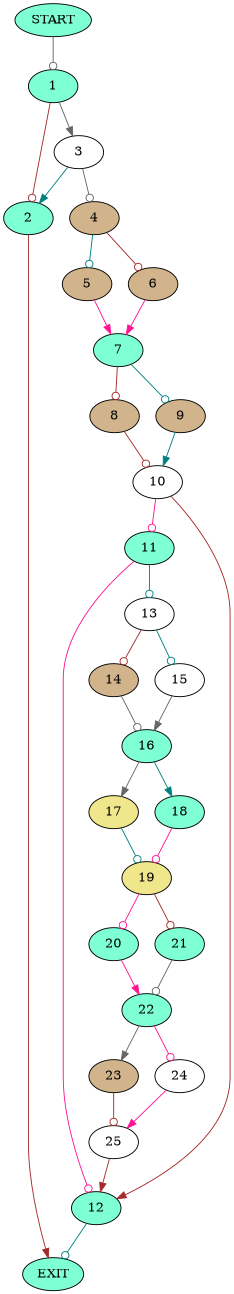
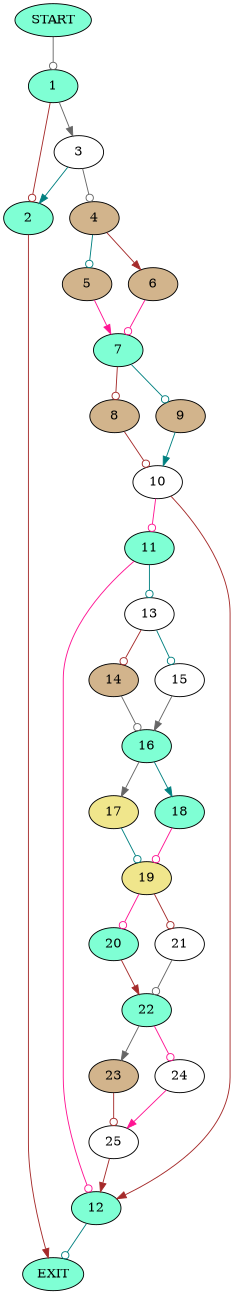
edge "4" -> "6": arrowhead odot -> normal
edge "6" -> "7": arrowhead normal -> odot
node "21": fillcolor aquamarine -> white
edge "20" -> "22": color deeppink -> brown
